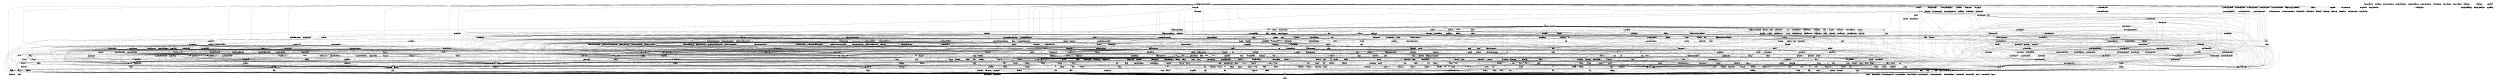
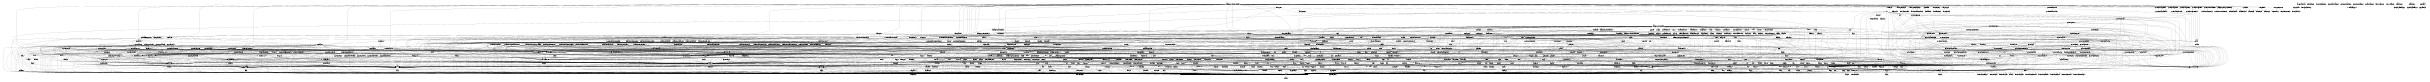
node "nodejs-module-webos-dynaload-lic": added
node "libe2p2": removed
